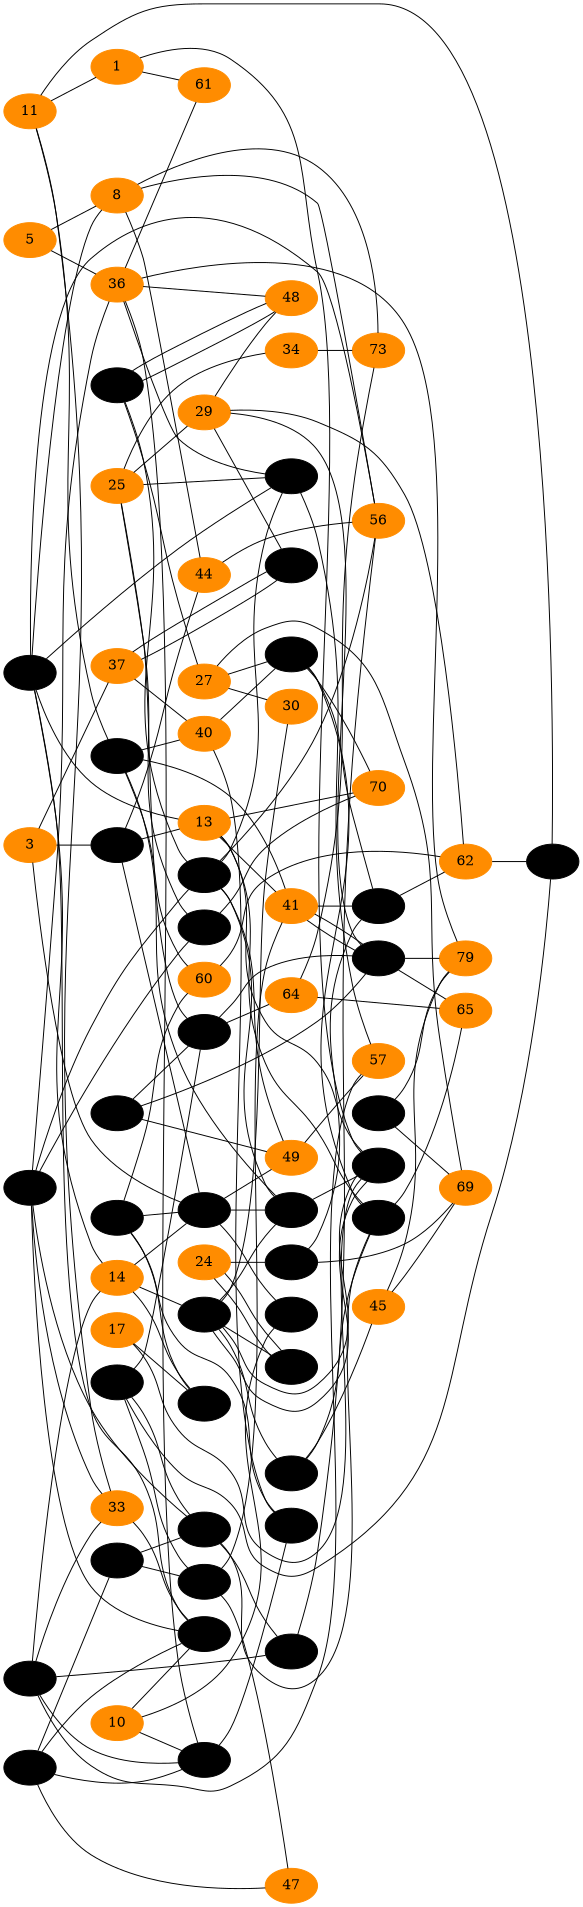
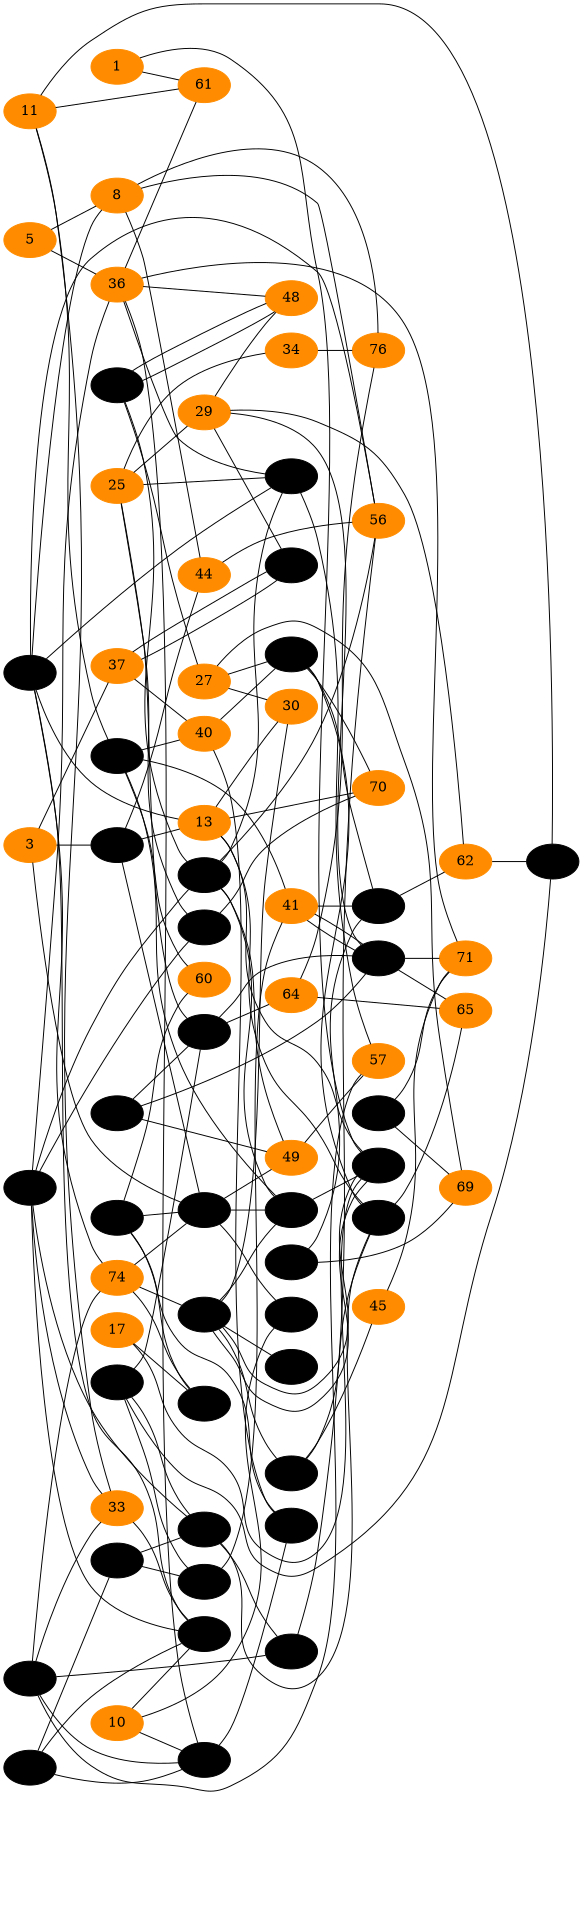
edge "1" -- "11": now "61" -- "11"
node "73": label "73" -> "76"
edge "13" -- "41": now "13" -- "30"
edge "62" -- "60": removed
node "79": label "79" -> "71"
edge "69" -- "45": removed
node "24": removed
node "14": label "14" -> "74"
node "47": removed
